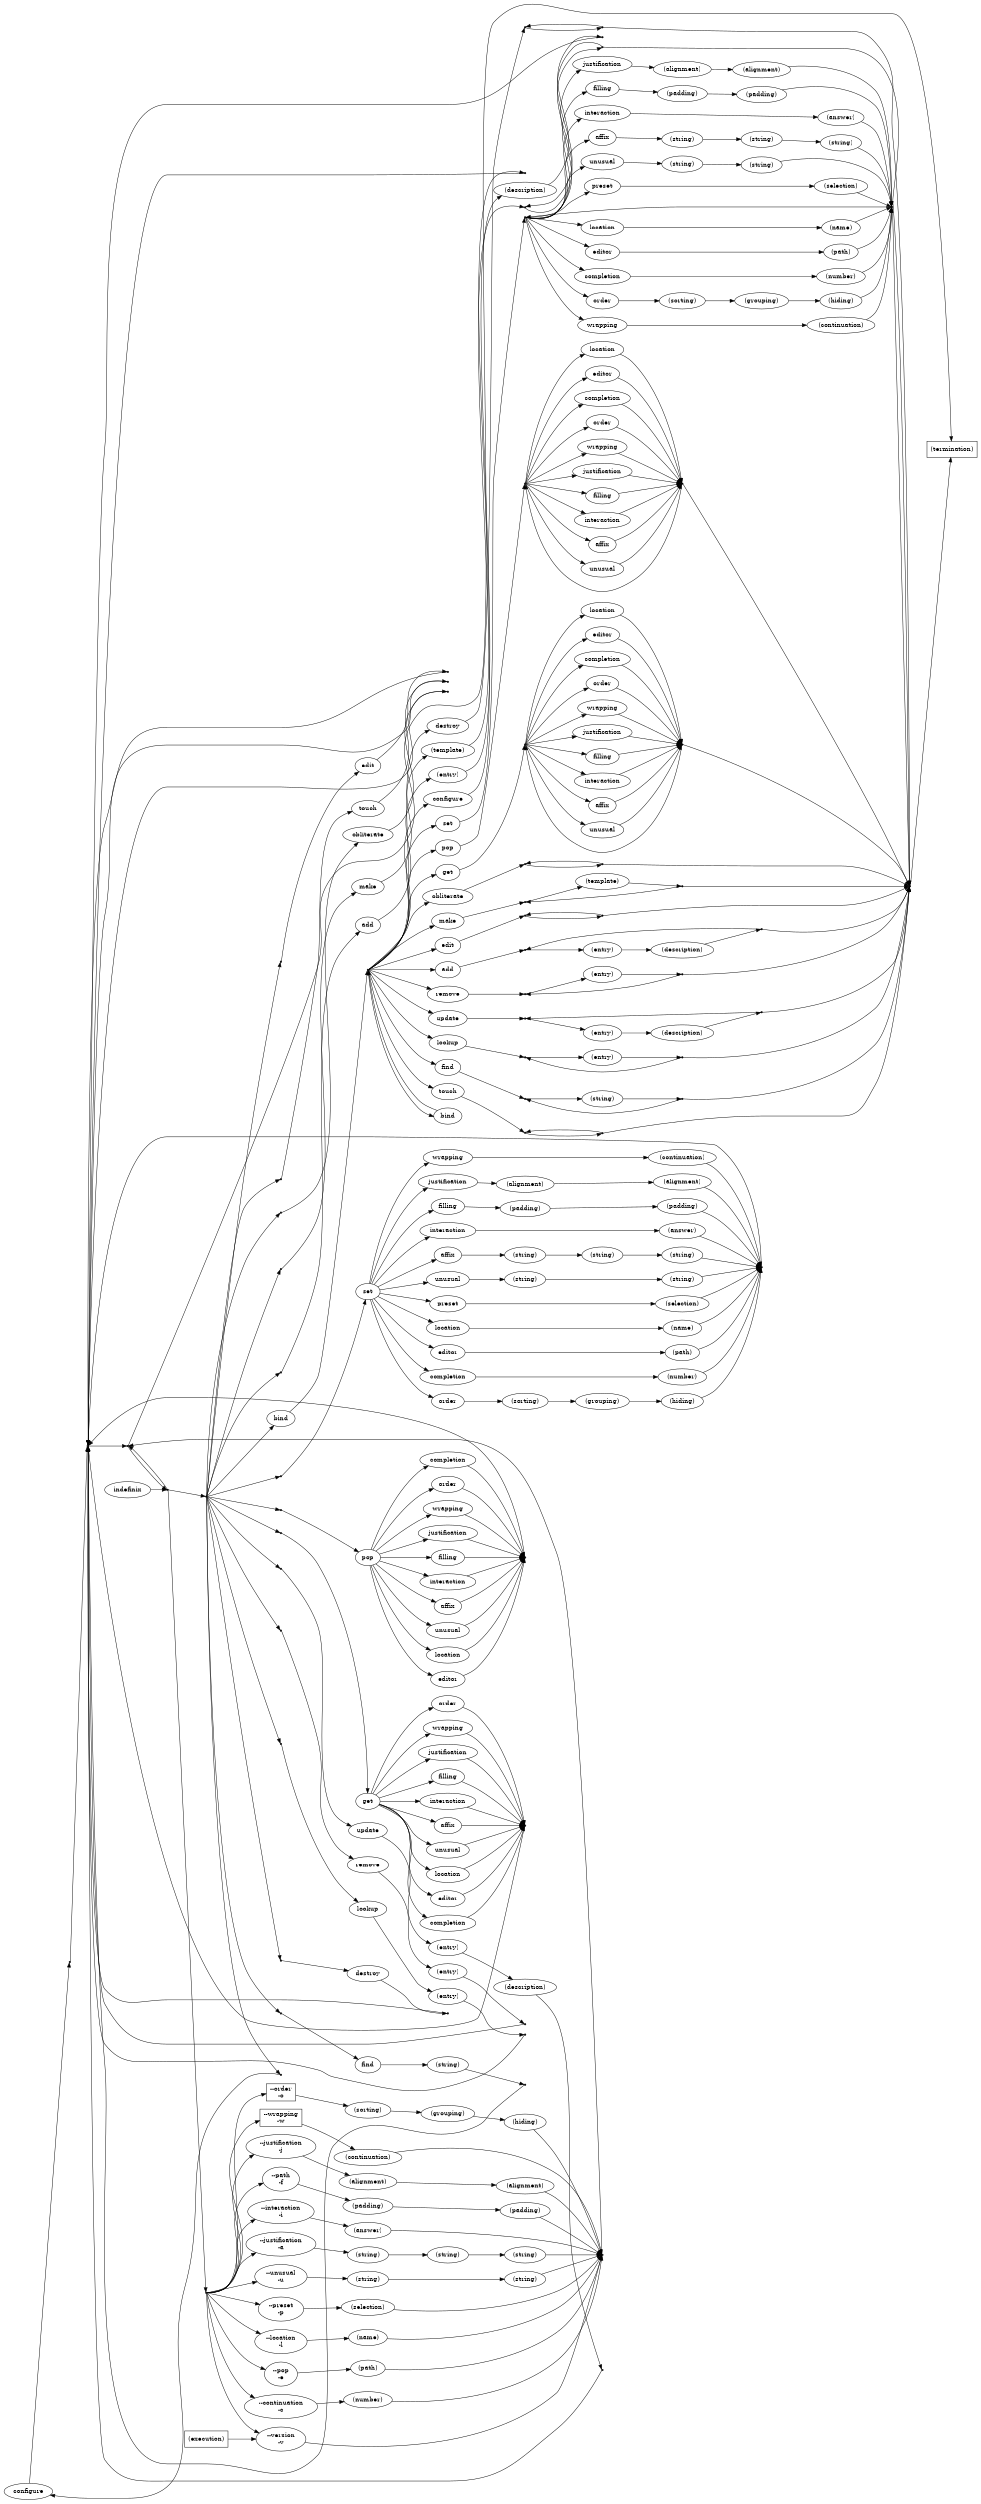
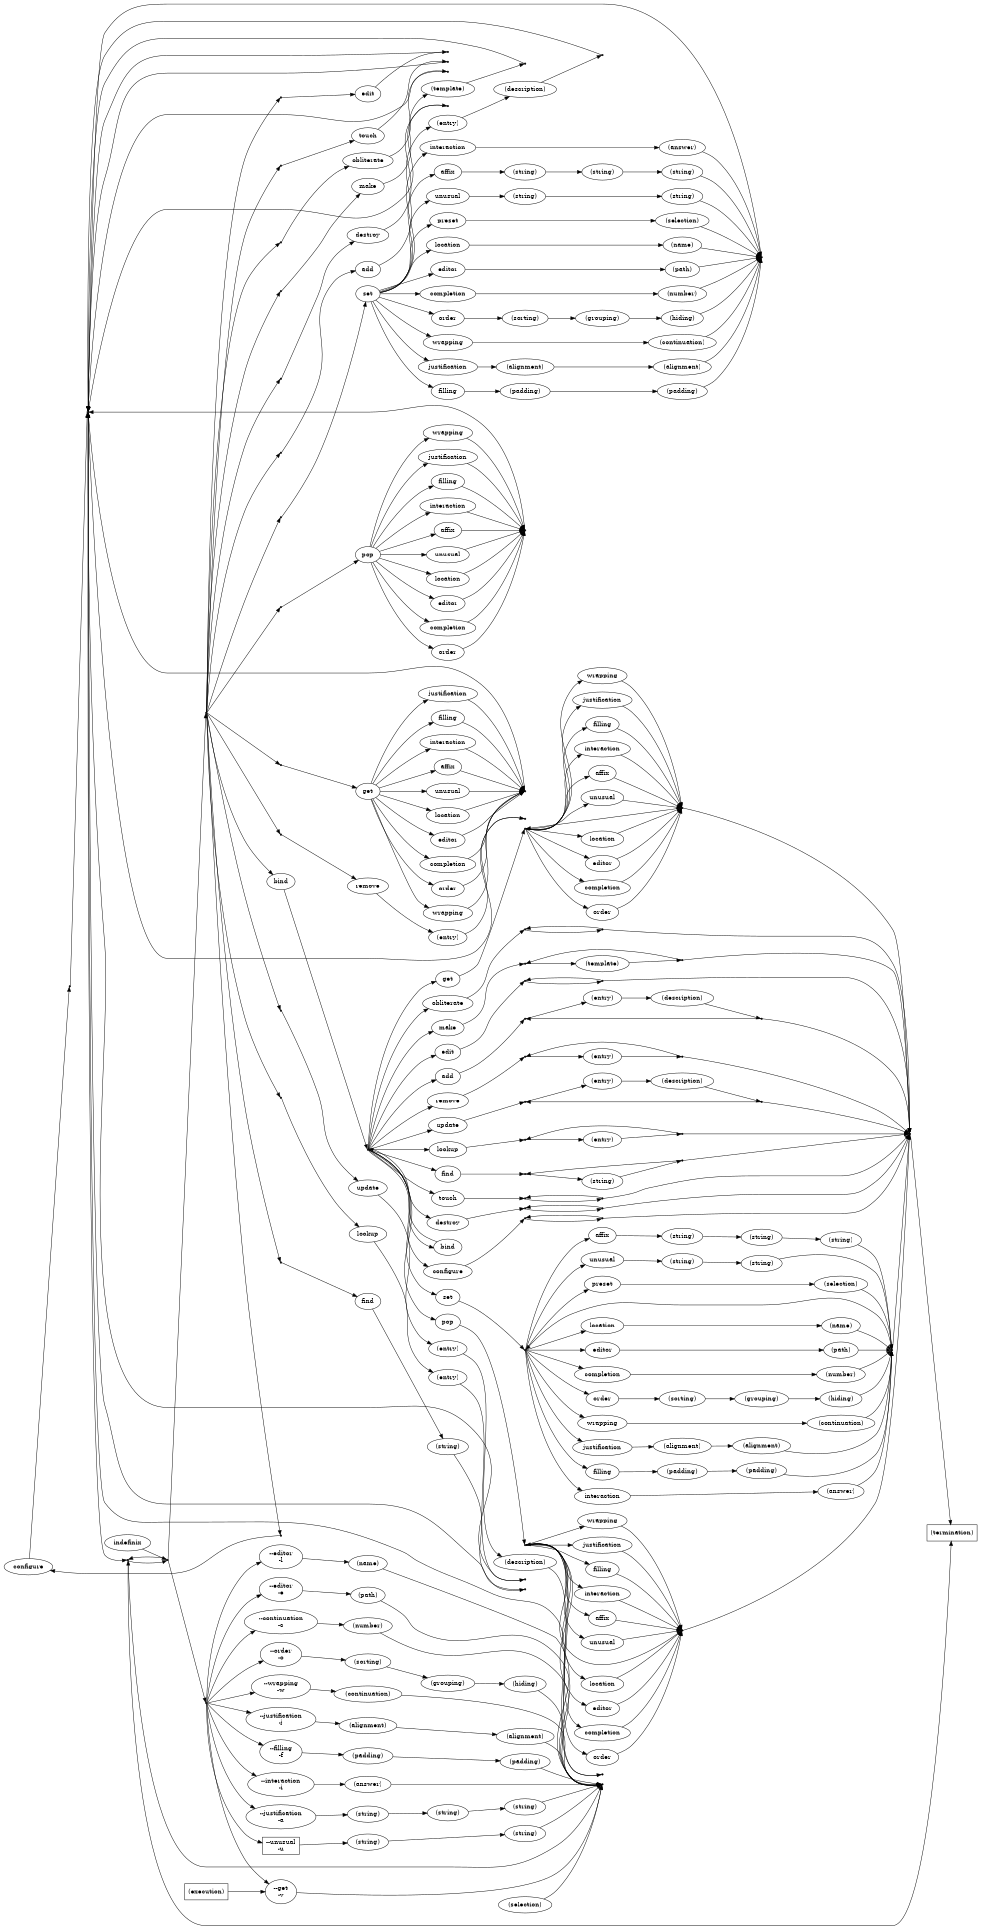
node "--order -o": shape box -> ellipse
node "--wrapping -w": shape box -> ellipse
node "--path -f": label "--path -f" -> "--filling -f"
node "--unusual -u": shape ellipse -> box
node "--preset -p": removed
node "--location -l": label "--location -l" -> "--editor -l"
node "--pop -e": label "--pop -e" -> "--editor -e"
node "--version -v": label "--version -v" -> "--get -v"
